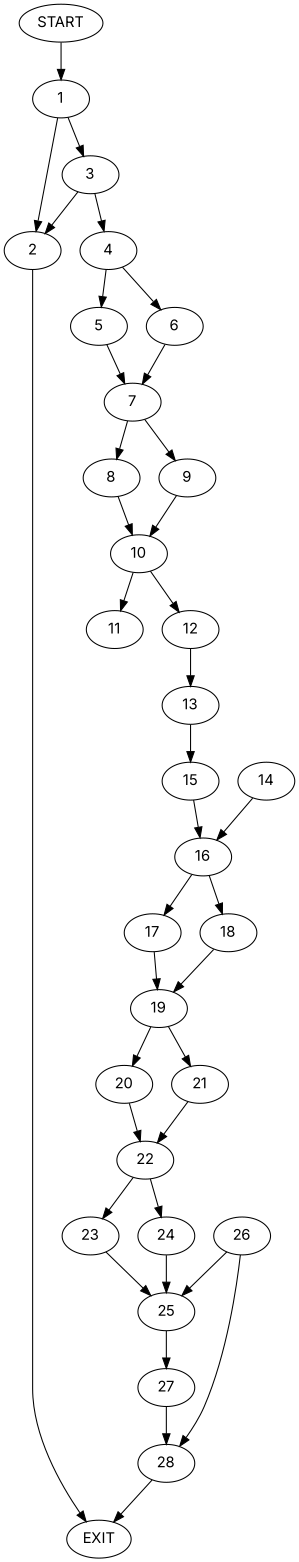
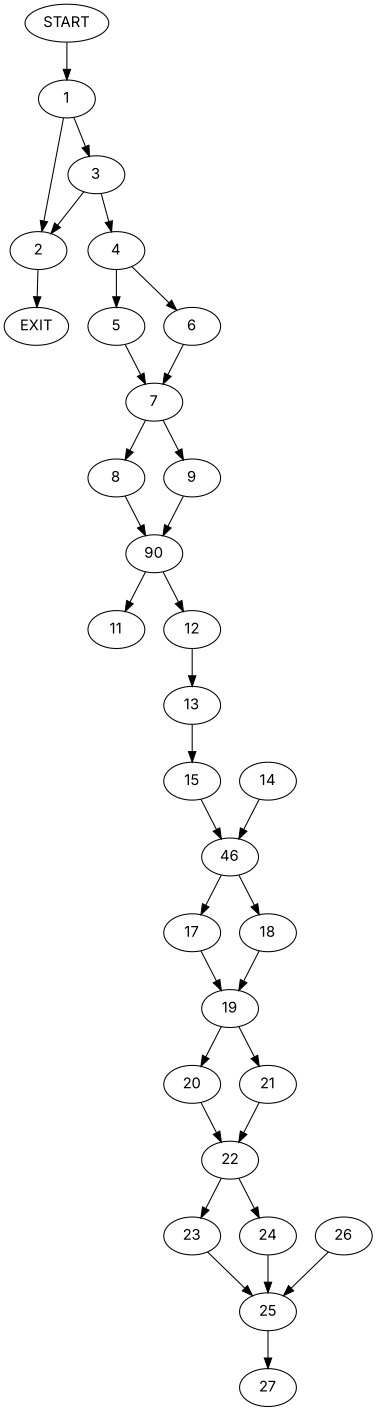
node "10": label "10" -> "90"
node "16": label "16" -> "46"
node "28": removed
